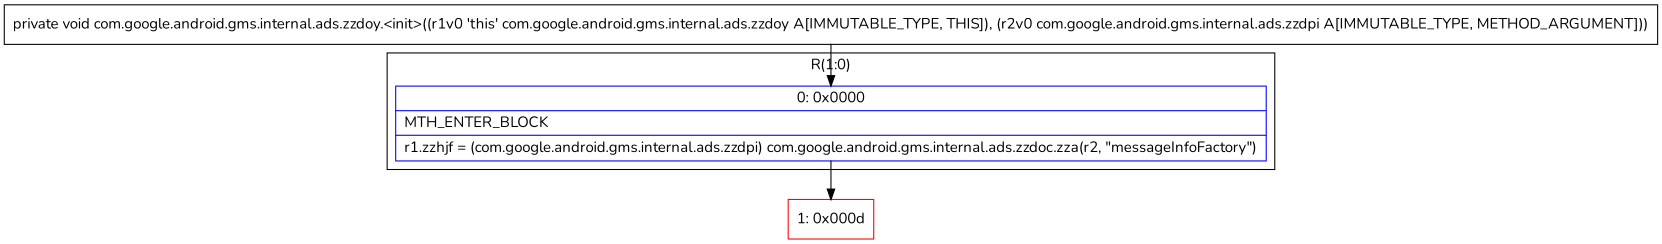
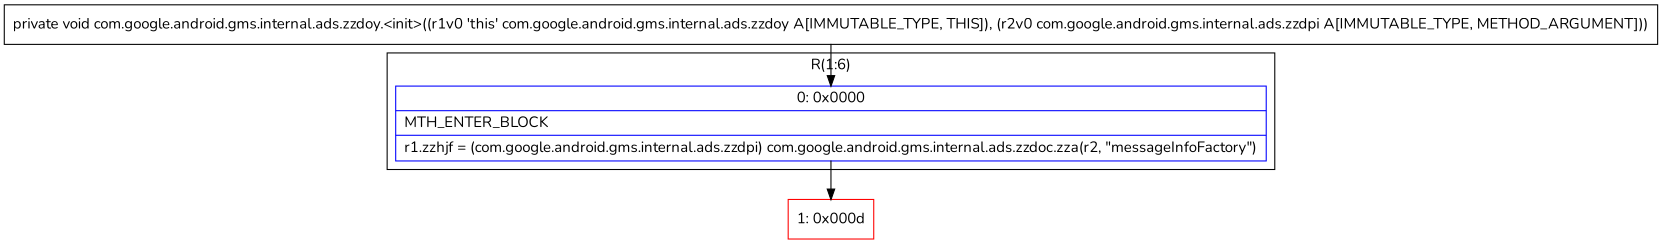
cluster "R(1:0)": label "R(1:0)" -> "R(1:6)"
